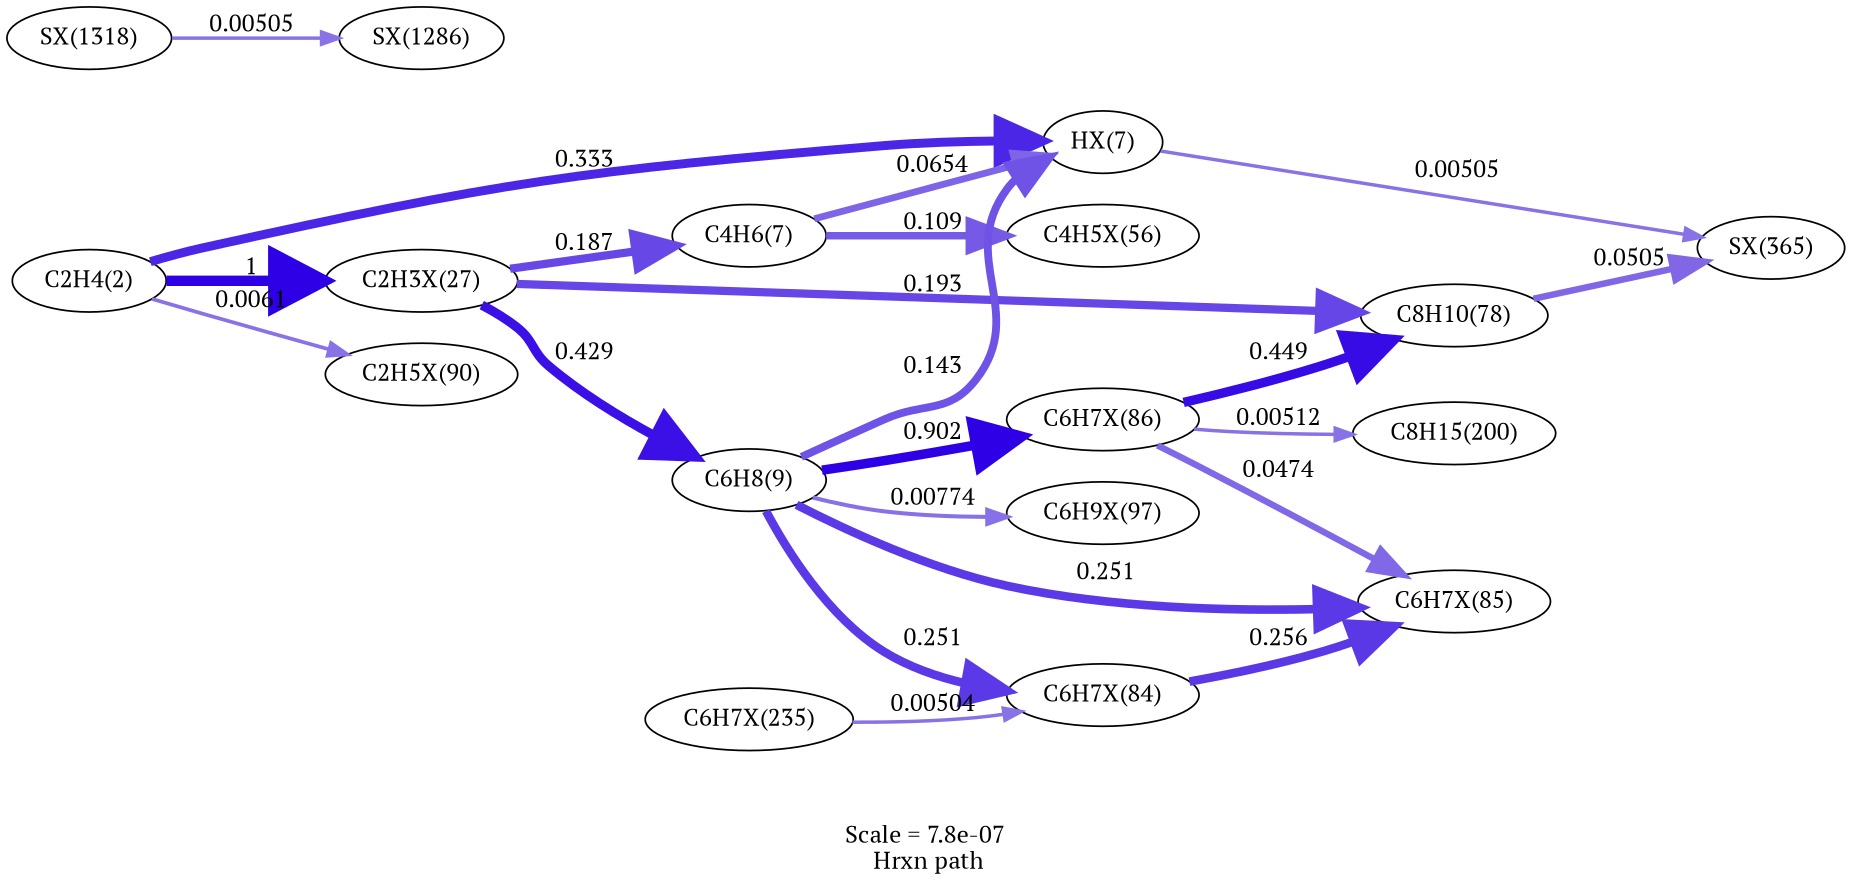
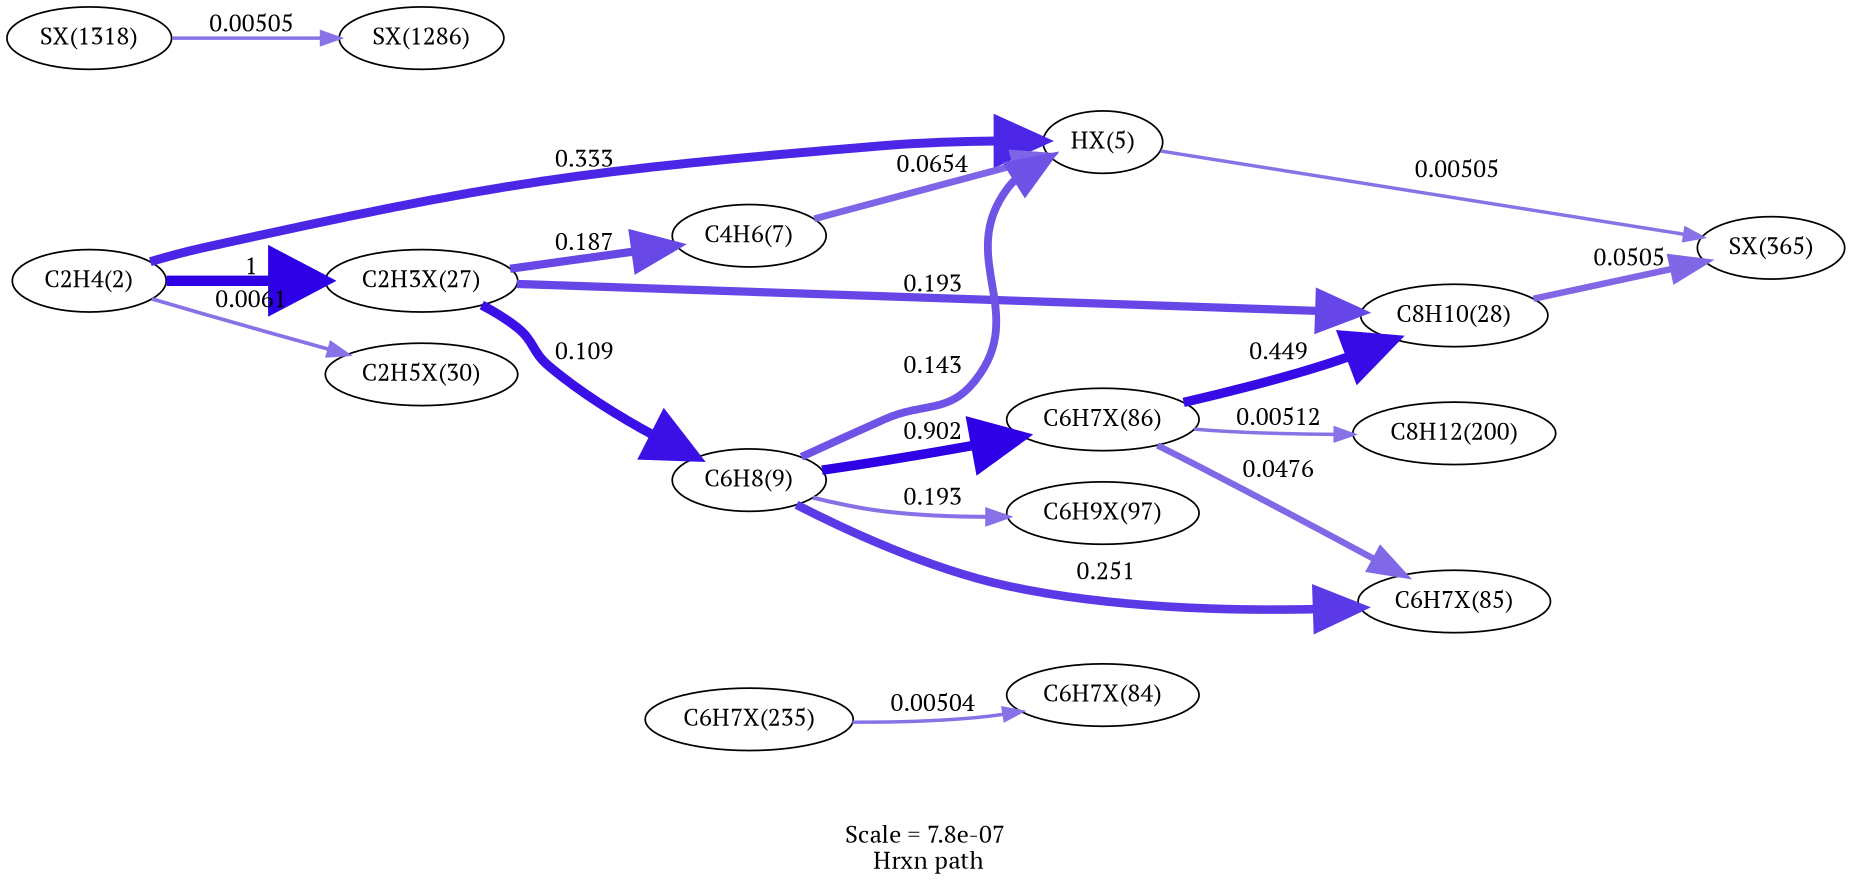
node "HX(7)": label "HX(7)" -> "HX(5)"
node "C4H5X(56)": removed
node "C8H10(78)": label "C8H10(78)" -> "C8H10(28)"
edge "C2H3X(27)" -> "C6H8(9)": label " 0.429" -> " 0.109"
node "C2H5X(90)": label "C2H5X(90)" -> "C2H5X(30)"
node "C8H15(200)": label "C8H15(200)" -> "C8H12(200)"
edge "C6H7X(86)" -> "C6H7X(85)": label " 0.0474" -> " 0.0476"
edge "C6H8(9)" -> "C6H9X(97)": label " 0.00774" -> " 0.193"
edge "C6H8(9)" -> "C6H7X(84)": removed, label "0.251"
edge "C6H7X(84)" -> "C6H7X(85)": removed, label "0.256"
